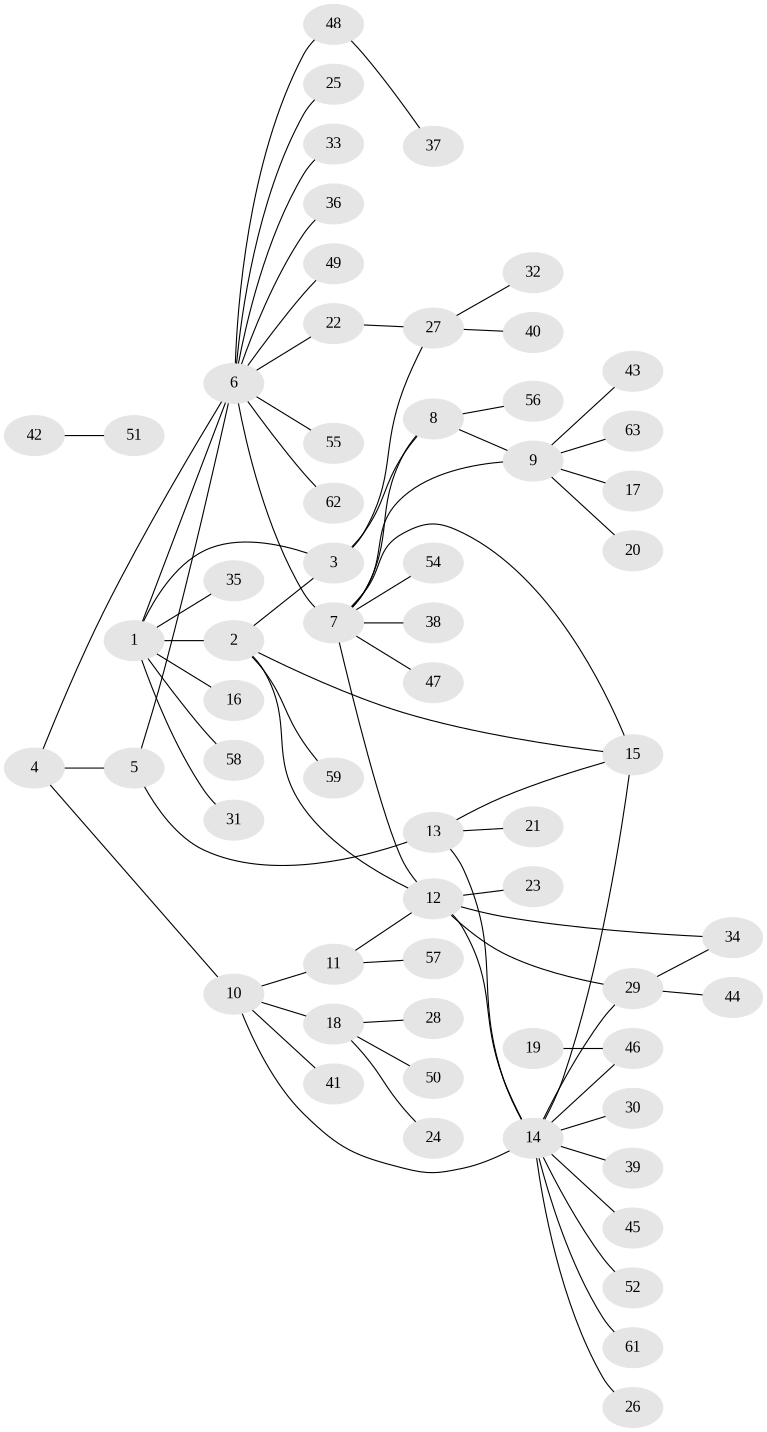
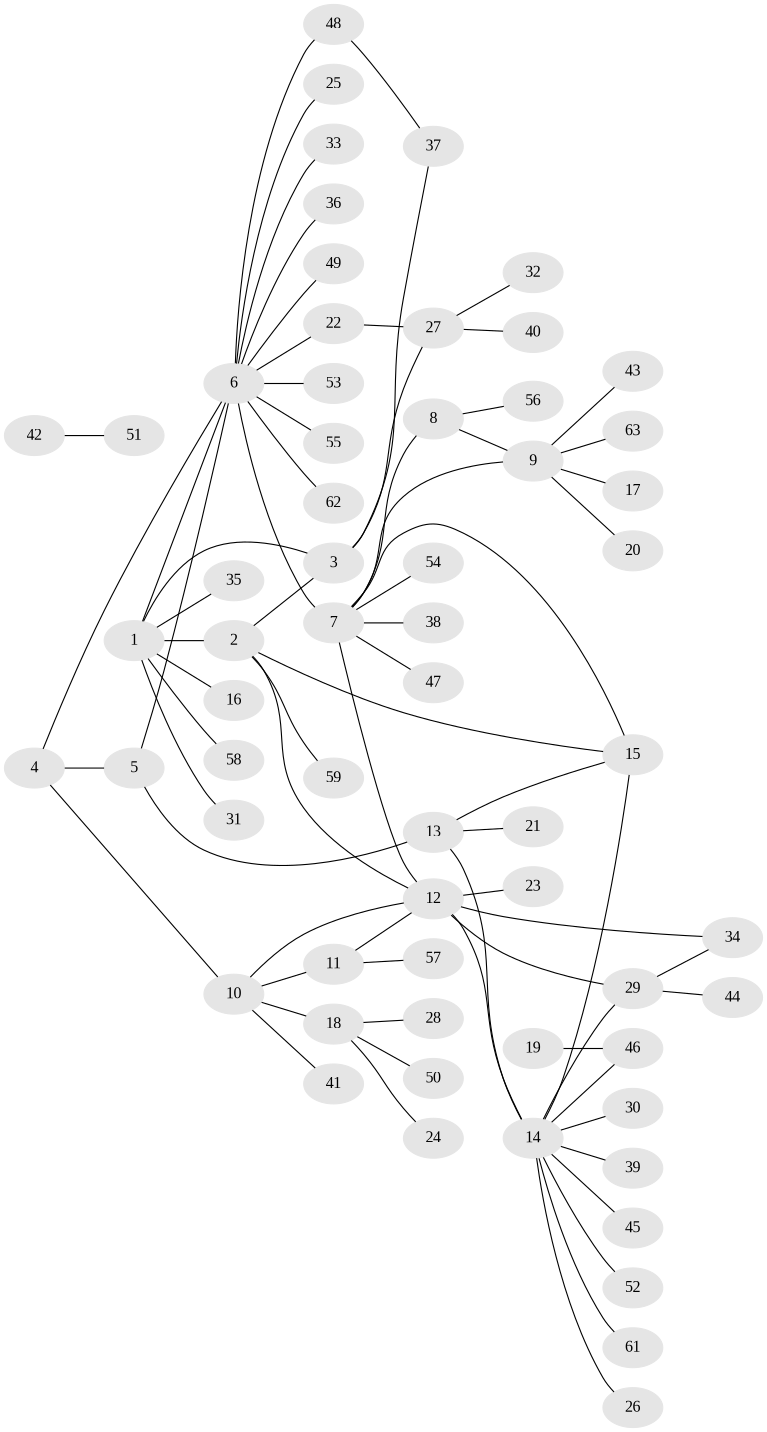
node "53": added
edge "8" -- "3": now "37" -- "3"
edge "10" -- "14": now "10" -- "12"
